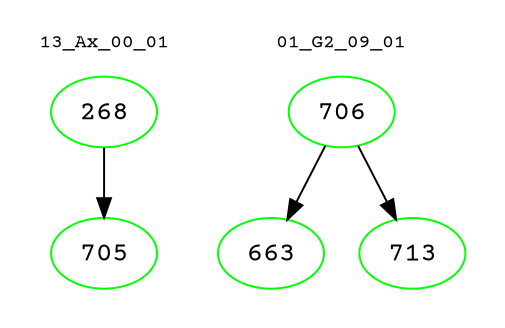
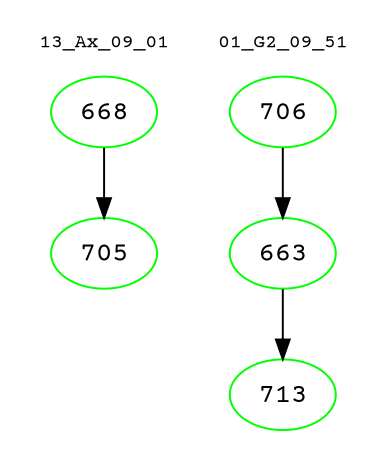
cluster "13_Ax_00_01": label "13_Ax_00_01" -> "13_Ax_09_01"
cluster "01_G2_09_01": label "01_G2_09_01" -> "01_G2_09_51"
node "268": label "268" -> "668"
edge "706" -> "713": now "663" -> "713"
